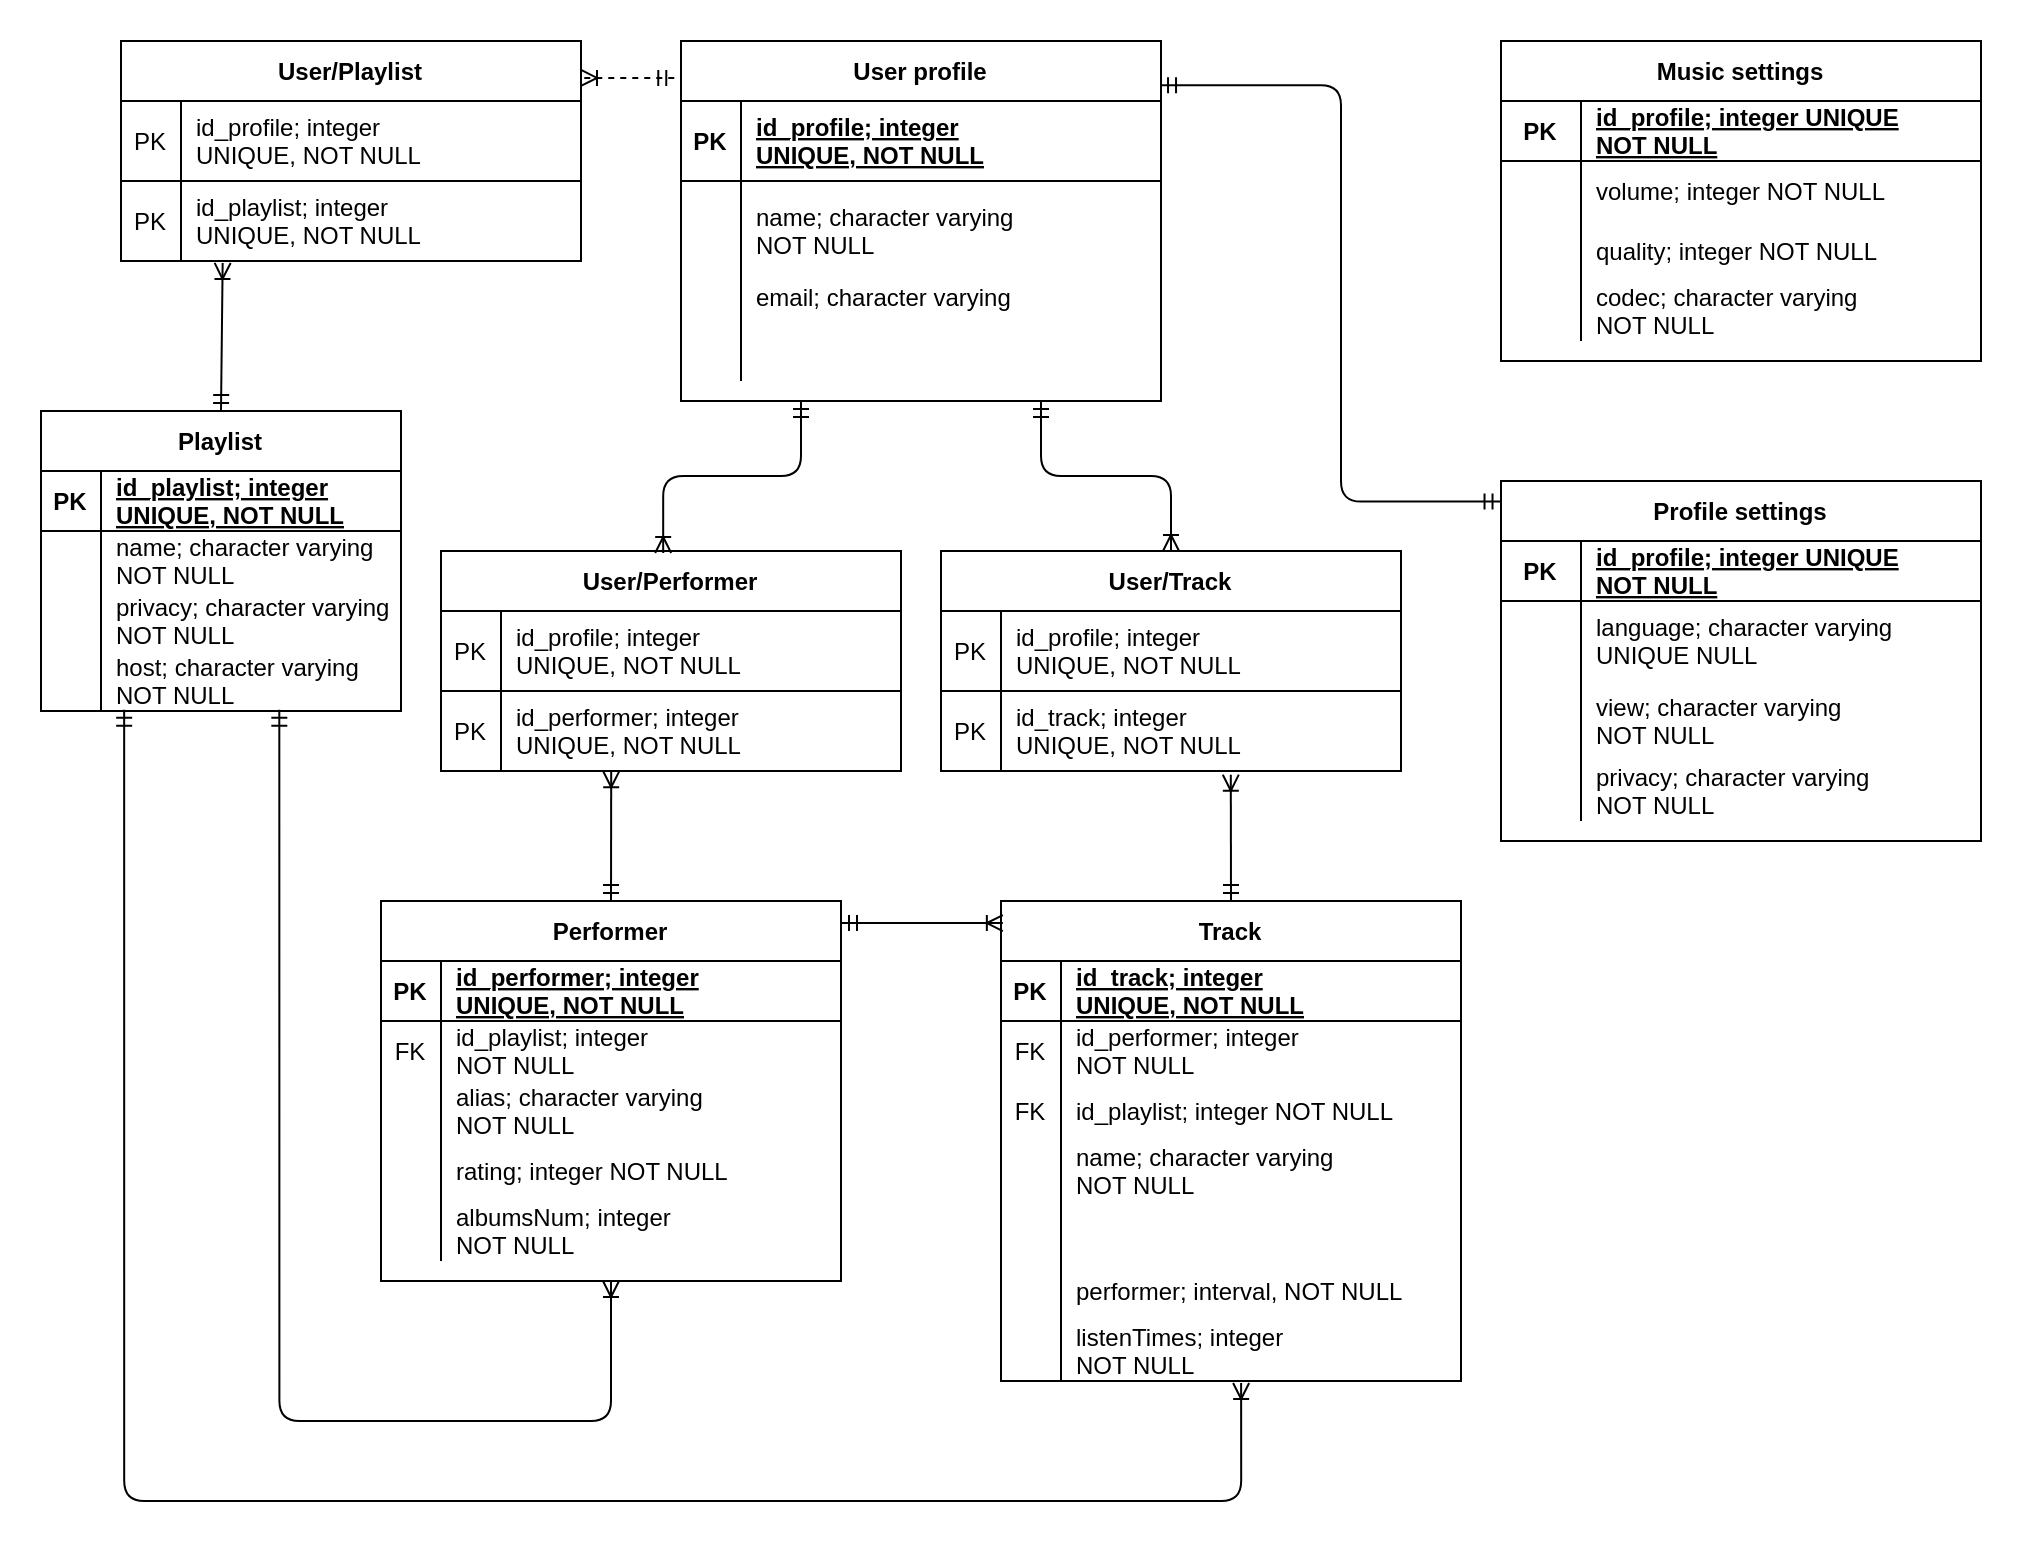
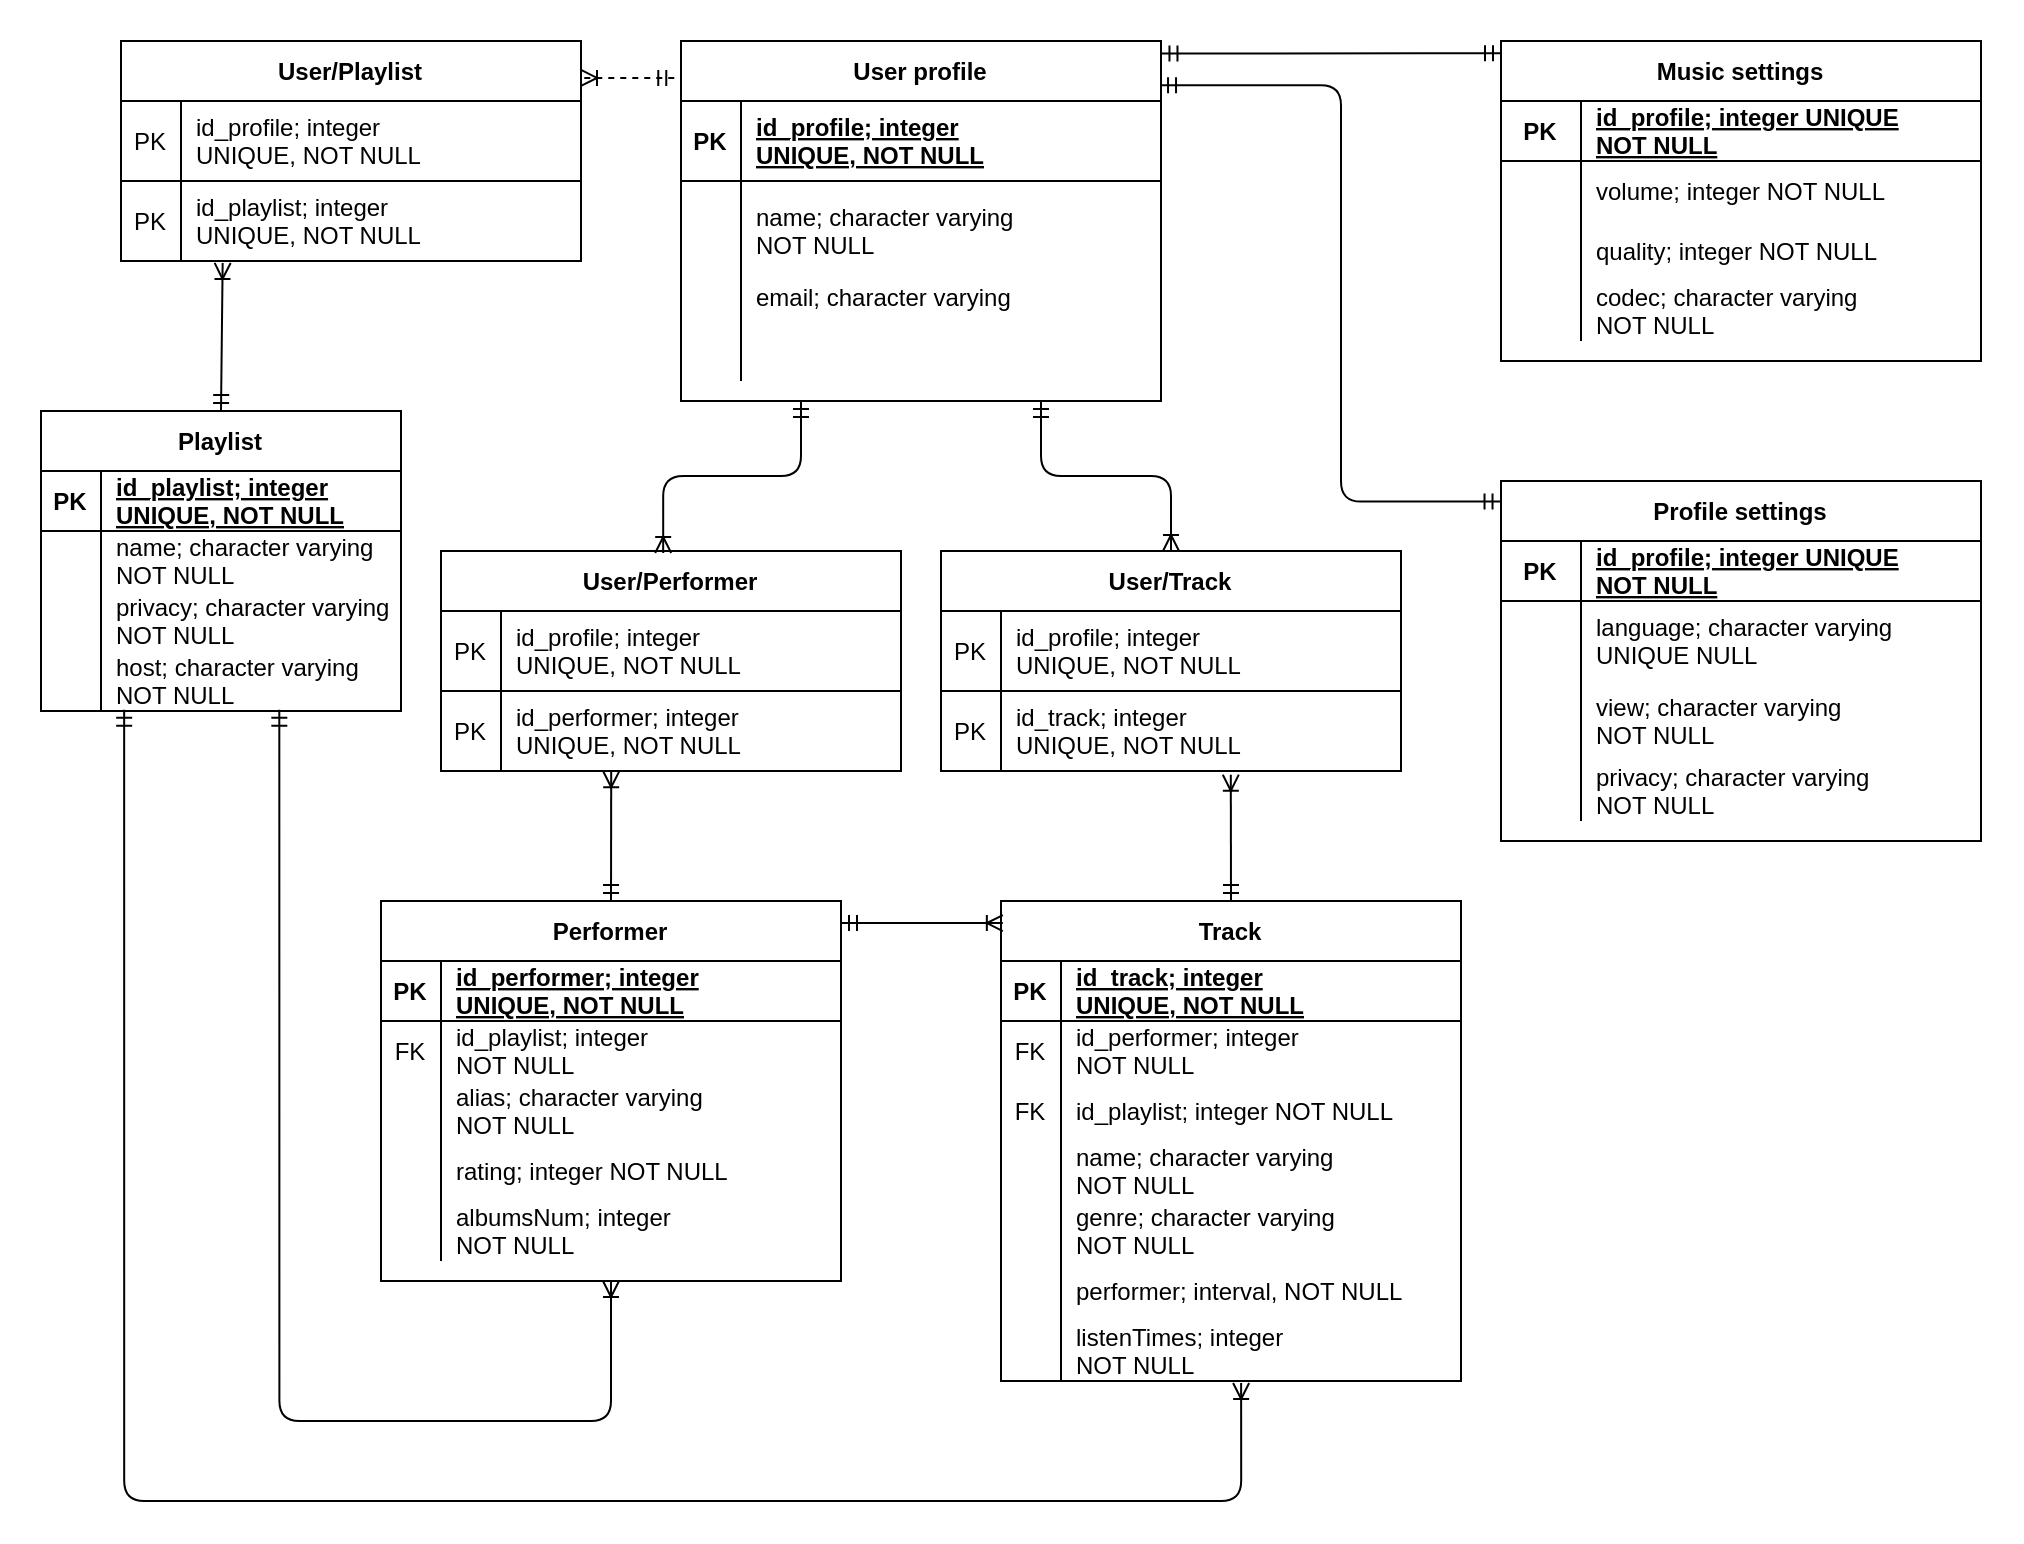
edge "Music settings" -- "User profile": added
node "genre; character varying NOT NULL": added
